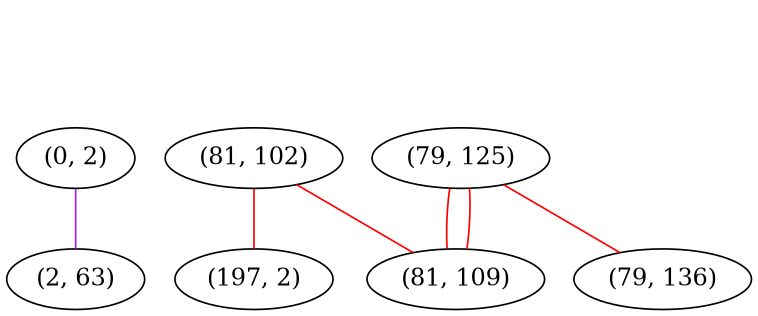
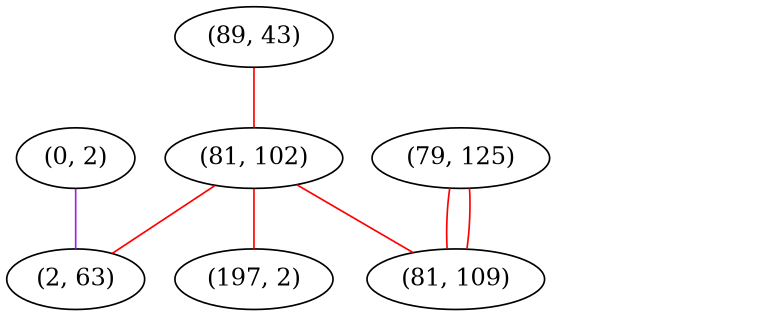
node "(89, 43)": added
edge "(81, 102)" -- "(2, 63)": added
node "(79, 136)": removed
